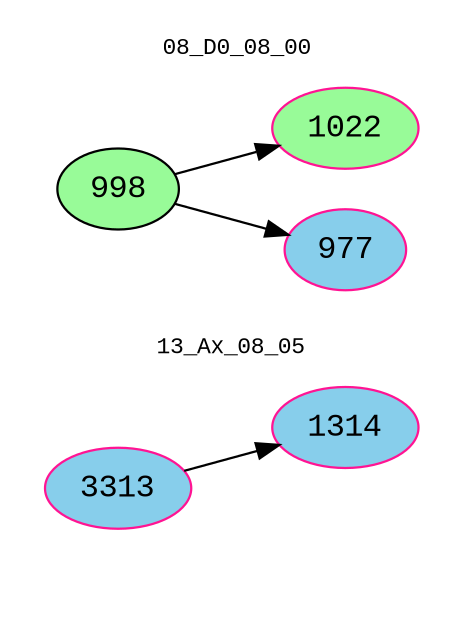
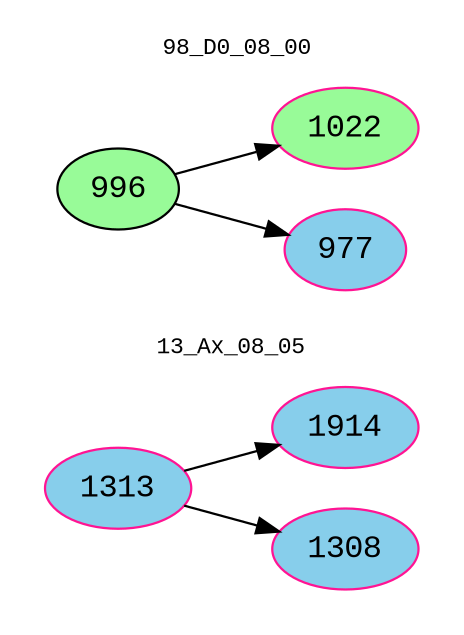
cluster "08_D0_08_00": label "08_D0_08_00" -> "98_D0_08_00"
node "998": label "998" -> "996"
node "1314": label "1314" -> "1914"
node "3313": label "3313" -> "1313"
node "1308": added
